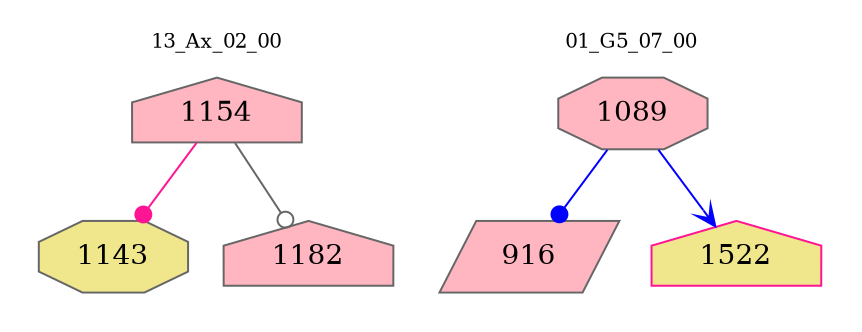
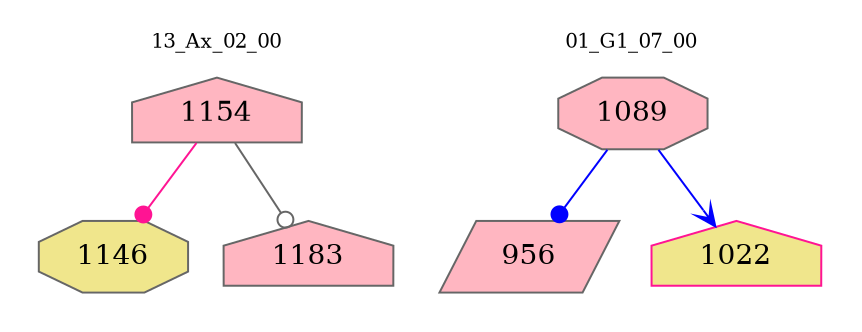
cluster "01_G5_07_00": label "01_G5_07_00" -> "01_G1_07_00"
node "1143": label "1143" -> "1146"
node "1182": label "1182" -> "1183"
node "916": label "916" -> "956"
node "1522": label "1522" -> "1022"
